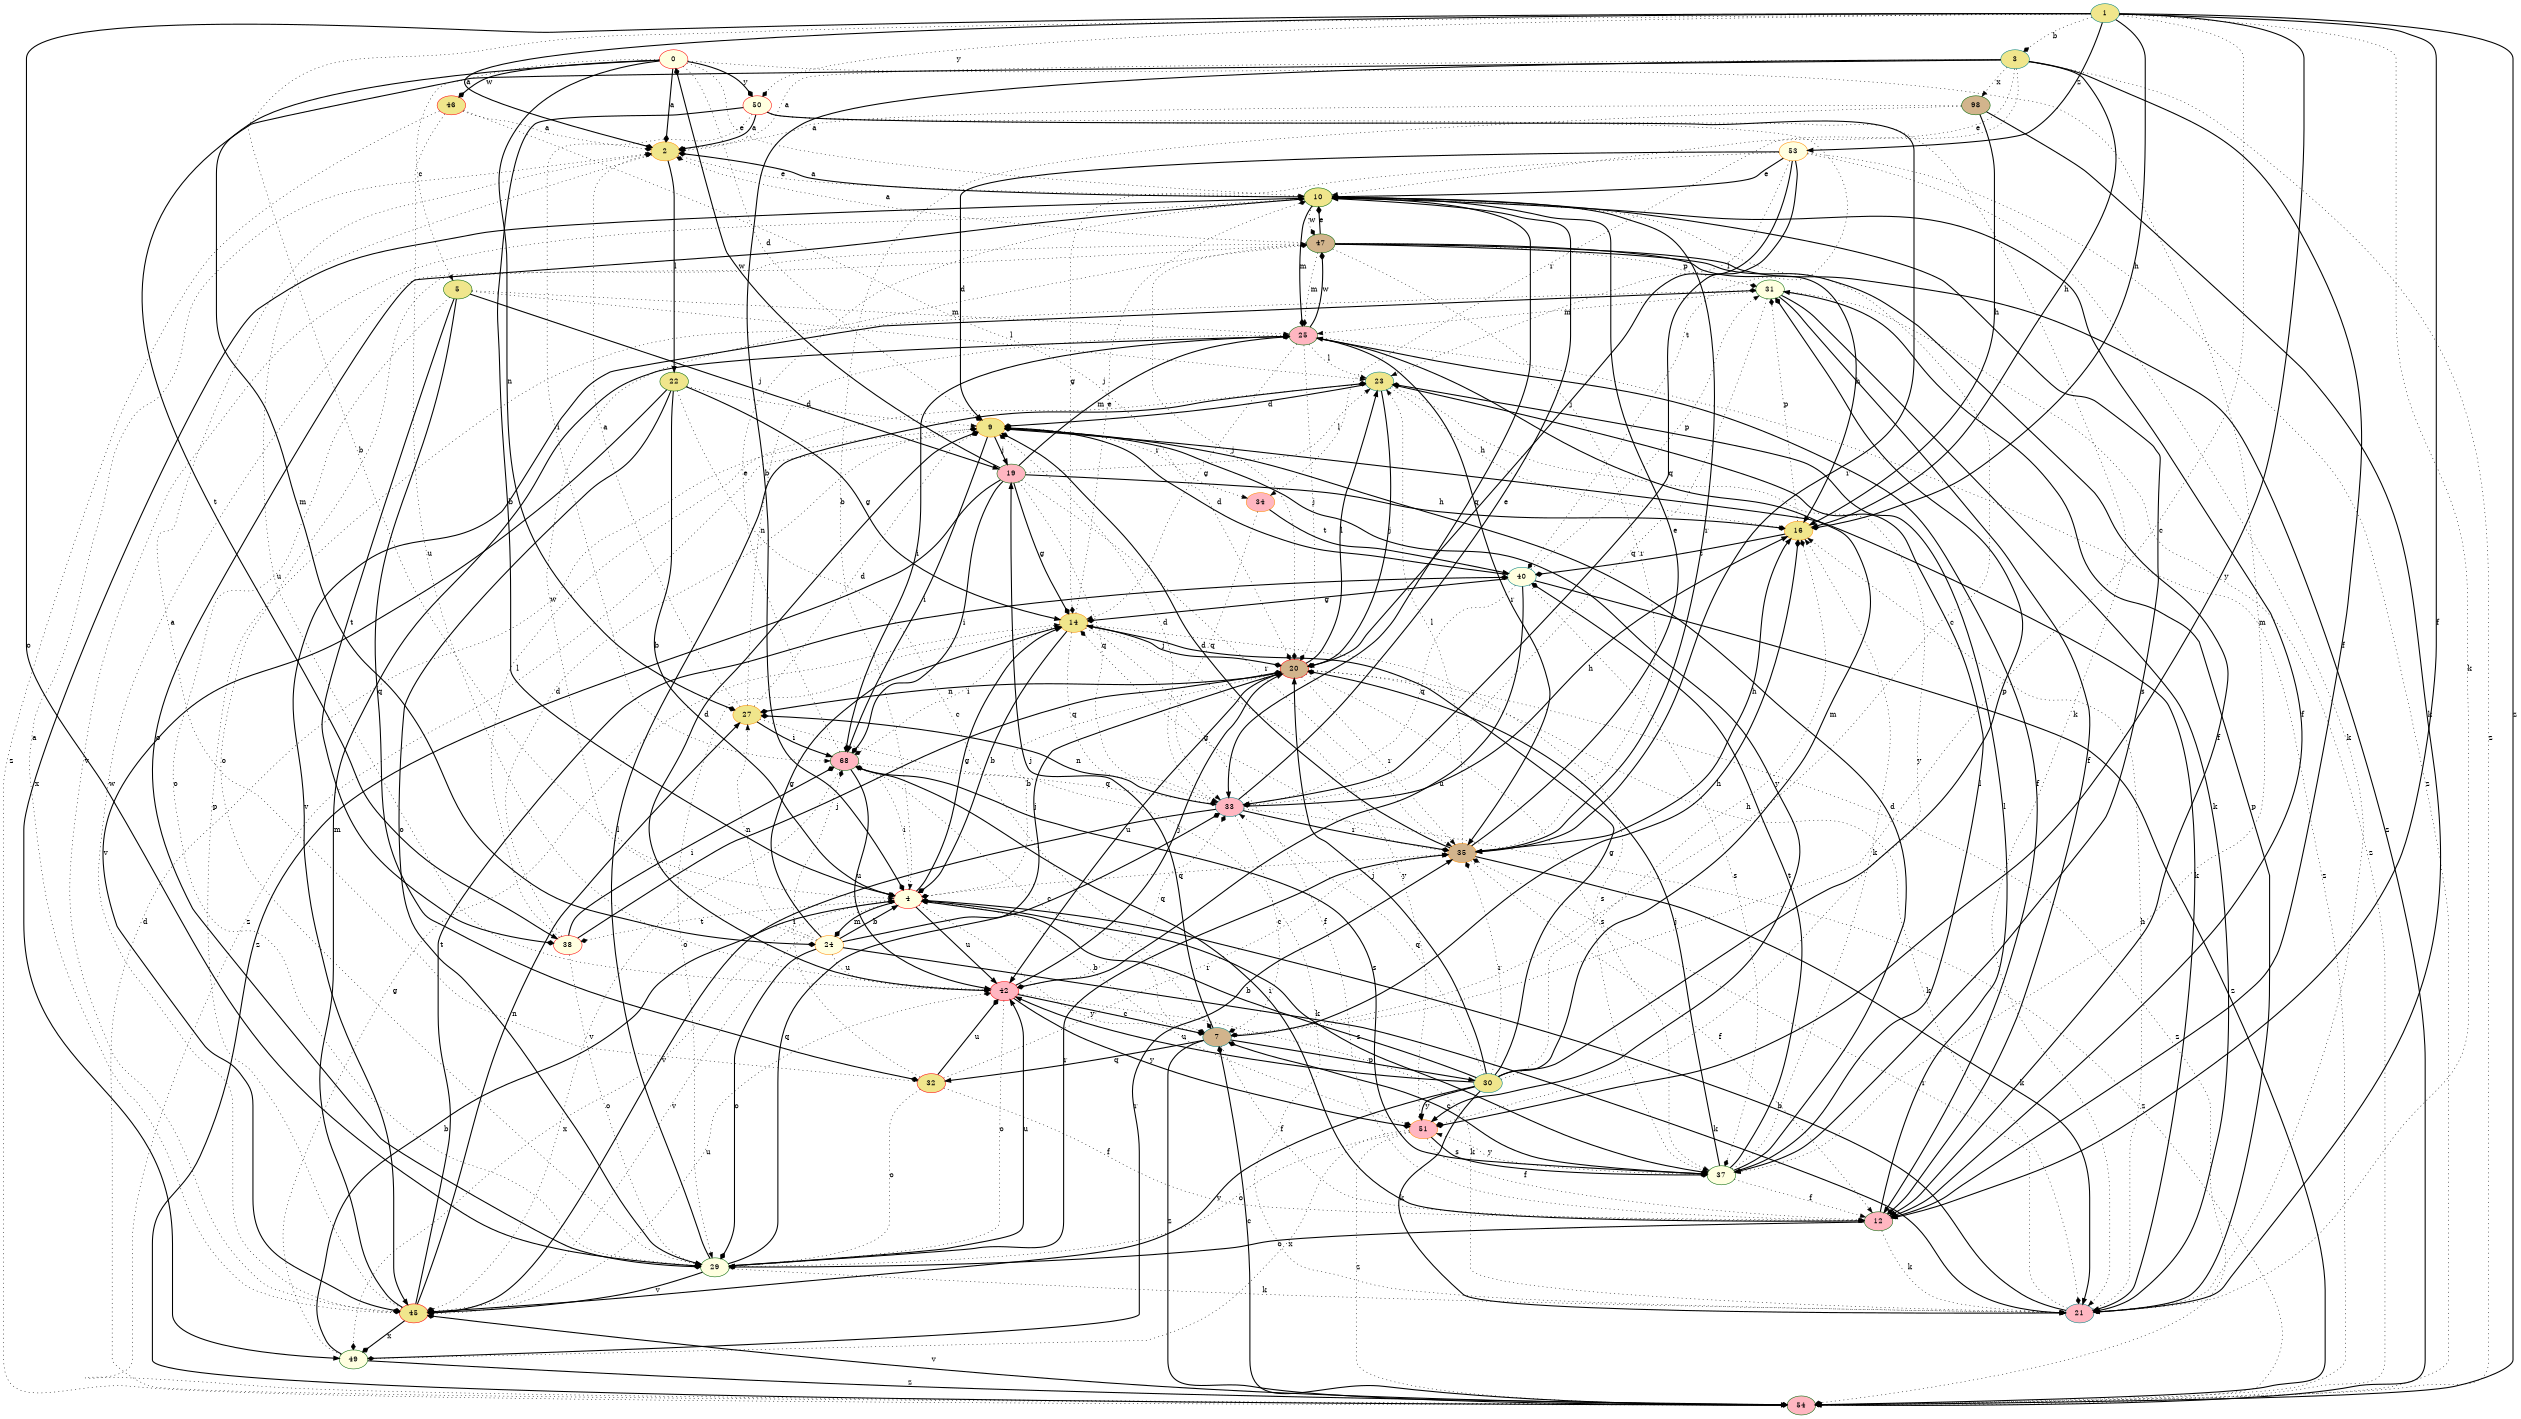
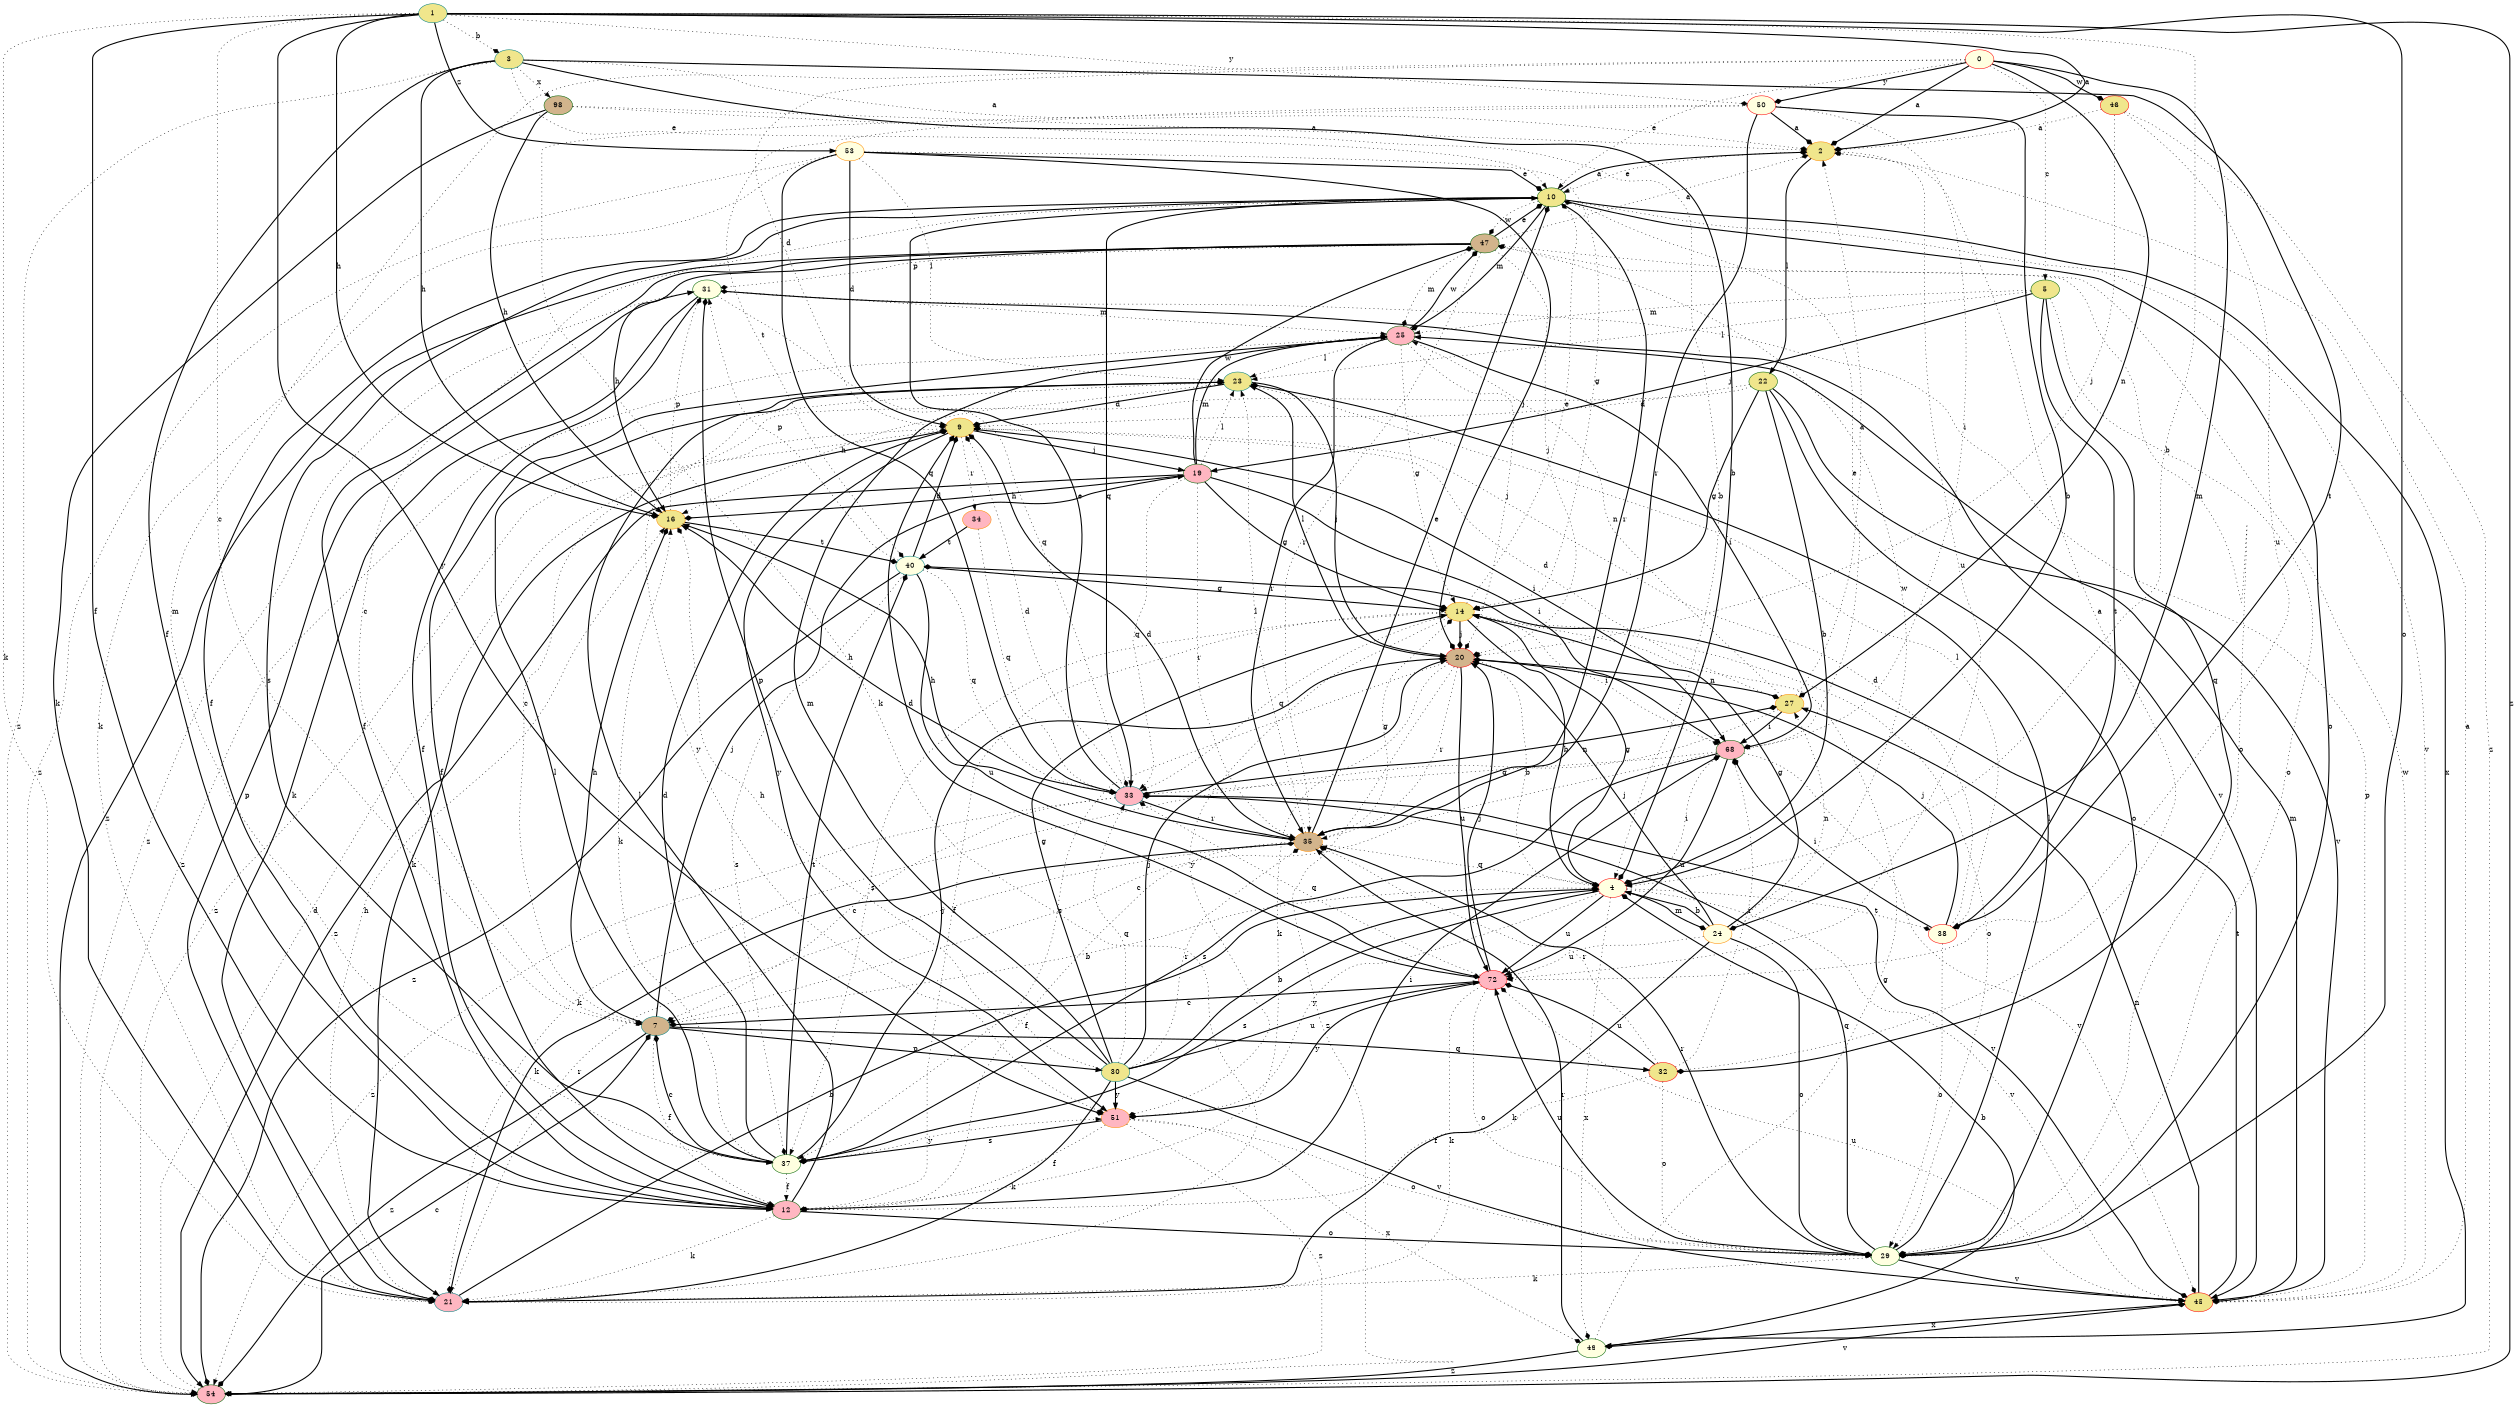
edge "3" -> "34": removed, label "r"
edge "19" -> "0": now "19" -> "47"
edge "20" -> "21": now "20" -> "12"
node "42": label "42" -> "72"
